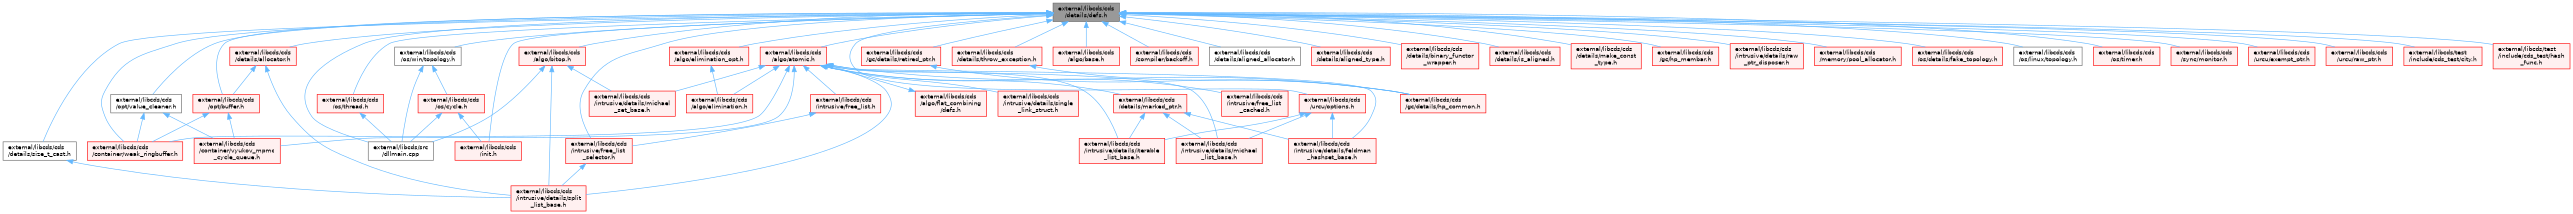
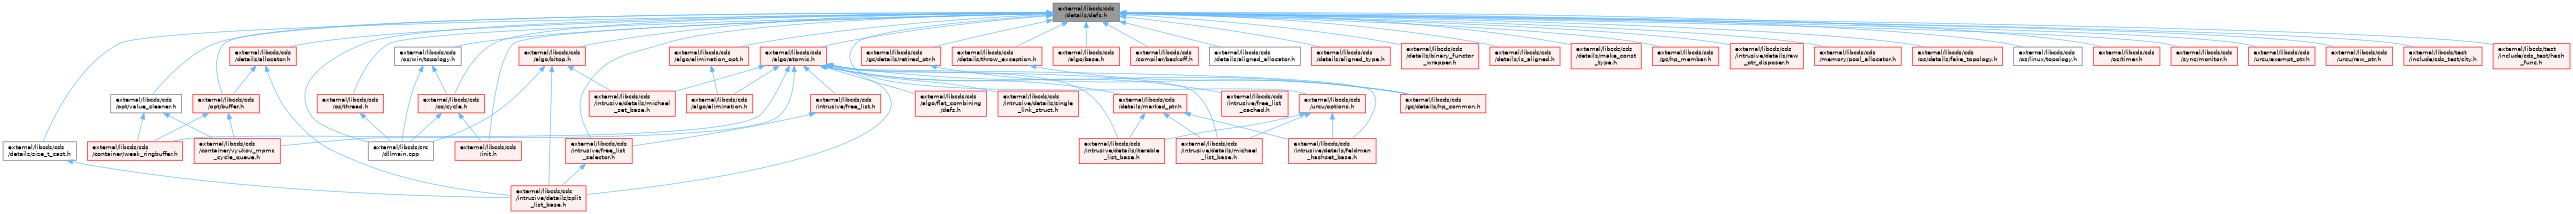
edge "external/libcds/cds /container/weak_ringbuffer.h" -> "external/libcds/cds /details/defs.h": now "external/libcds/cds /os/cycle.h" -> "external/libcds/cds /details/defs.h"
edge "external/libcds/cds /algo/atomic.h" -> "external/libcds/cds /algo/flat_combining /defs.h": reversed
